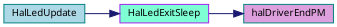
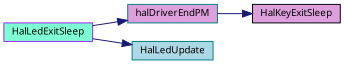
edge "HalLedUpdate" -> "HalLedExitSleep": reversed
node "HalKeyExitSleep": added
